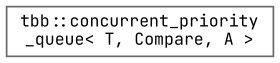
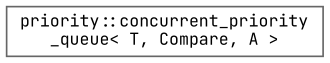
node "tbb::concurrent_priority _queue< T, Compare, A >": label "tbb::concurrent_priority _queue< T, Compare, A >" -> "priority::concurrent_priority _queue< T, Compare, A >"
